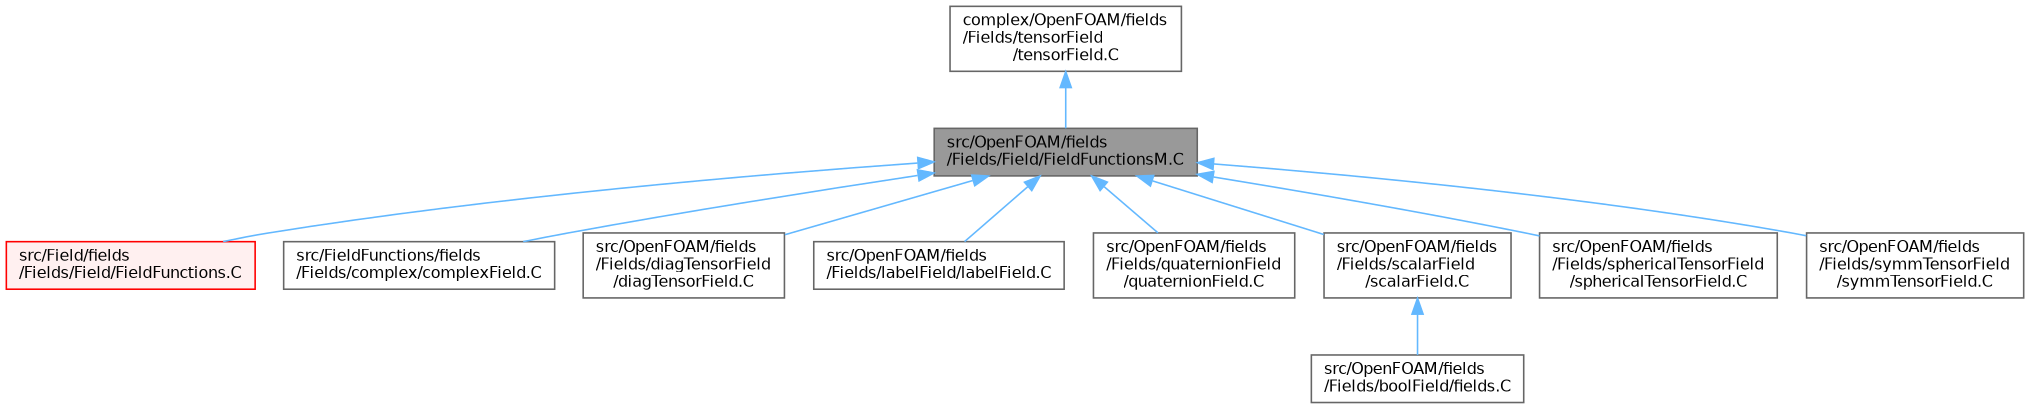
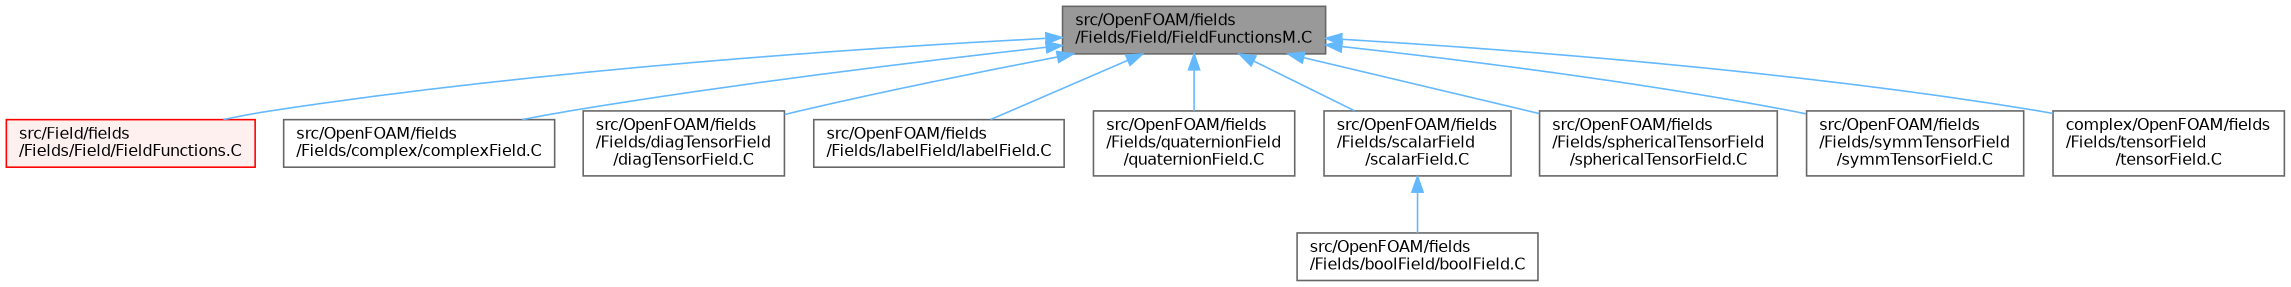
edge "src/OpenFOAM/fields /Fields/Field/FieldFunctionsM.C" -> "complex/OpenFOAM/fields /Fields/tensorField /tensorField.C": reversed
node "src/FieldFunctions/fields /Fields/complex/complexField.C": label "src/FieldFunctions/fields /Fields/complex/complexField.C" -> "src/OpenFOAM/fields /Fields/complex/complexField.C"
node "src/OpenFOAM/fields /Fields/boolField/fields.C": label "src/OpenFOAM/fields /Fields/boolField/fields.C" -> "src/OpenFOAM/fields /Fields/boolField/boolField.C"
